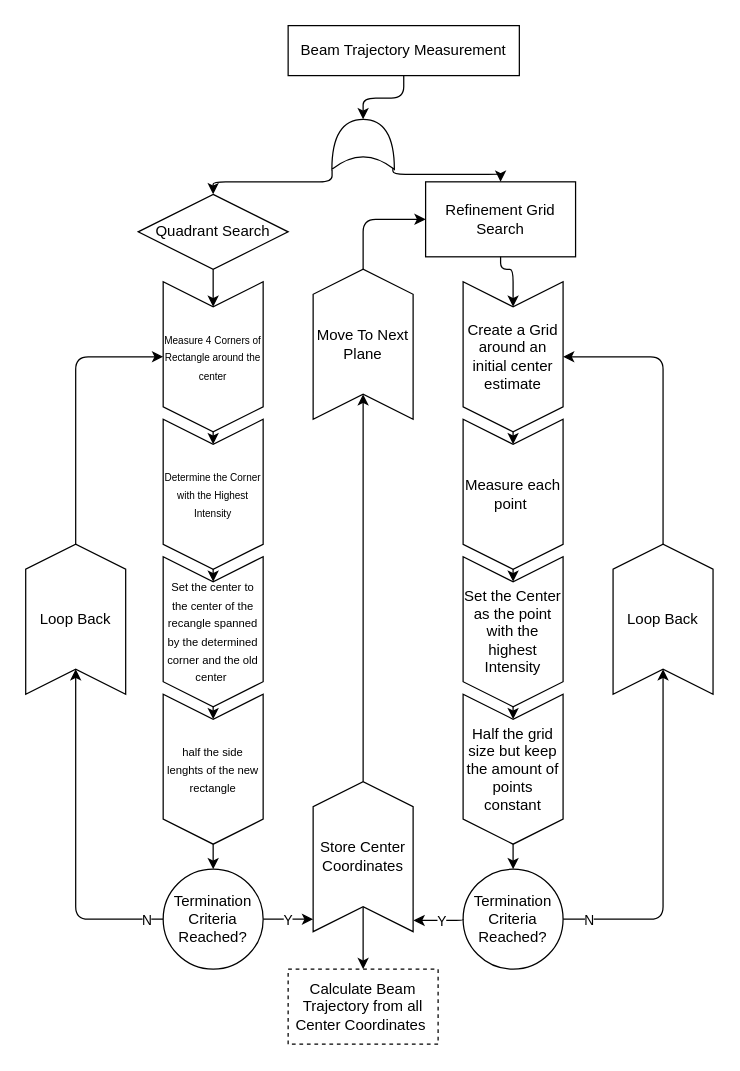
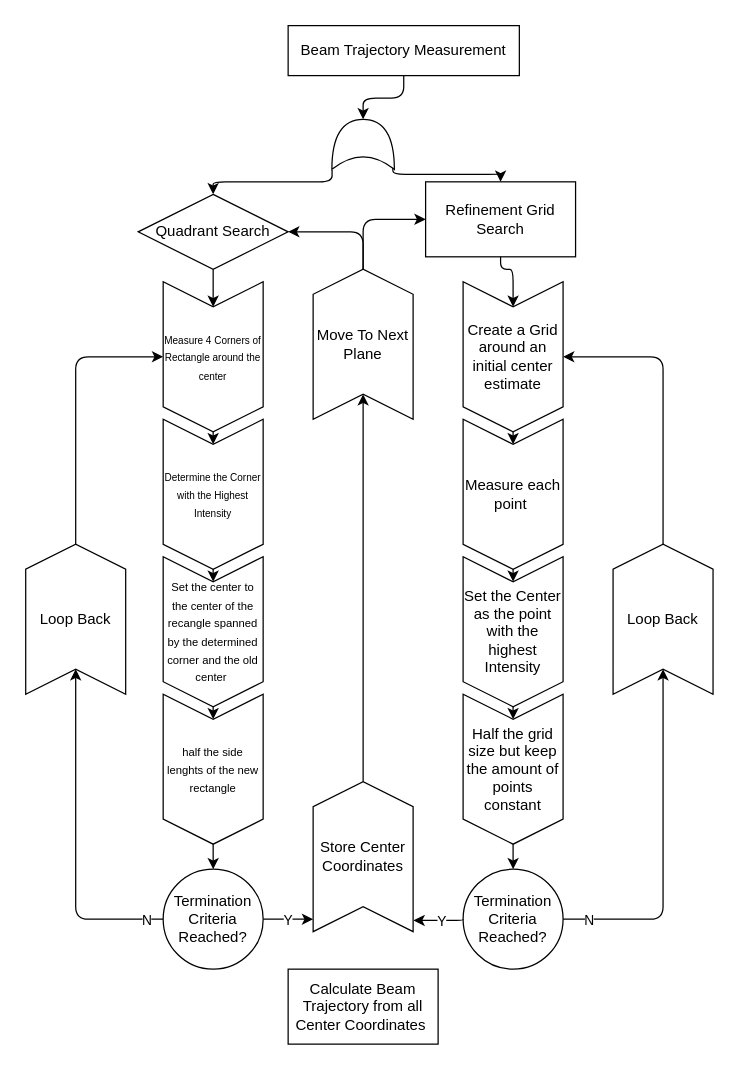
edge "Move To Next Plane" -> "Quadrant Search": added
edge "Store Center Coordinates" -> "Calculate Beam Trajectory from all Center Coordinates": removed
node "Calculate Beam Trajectory from all Center Coordinates": style dashed -> solid
